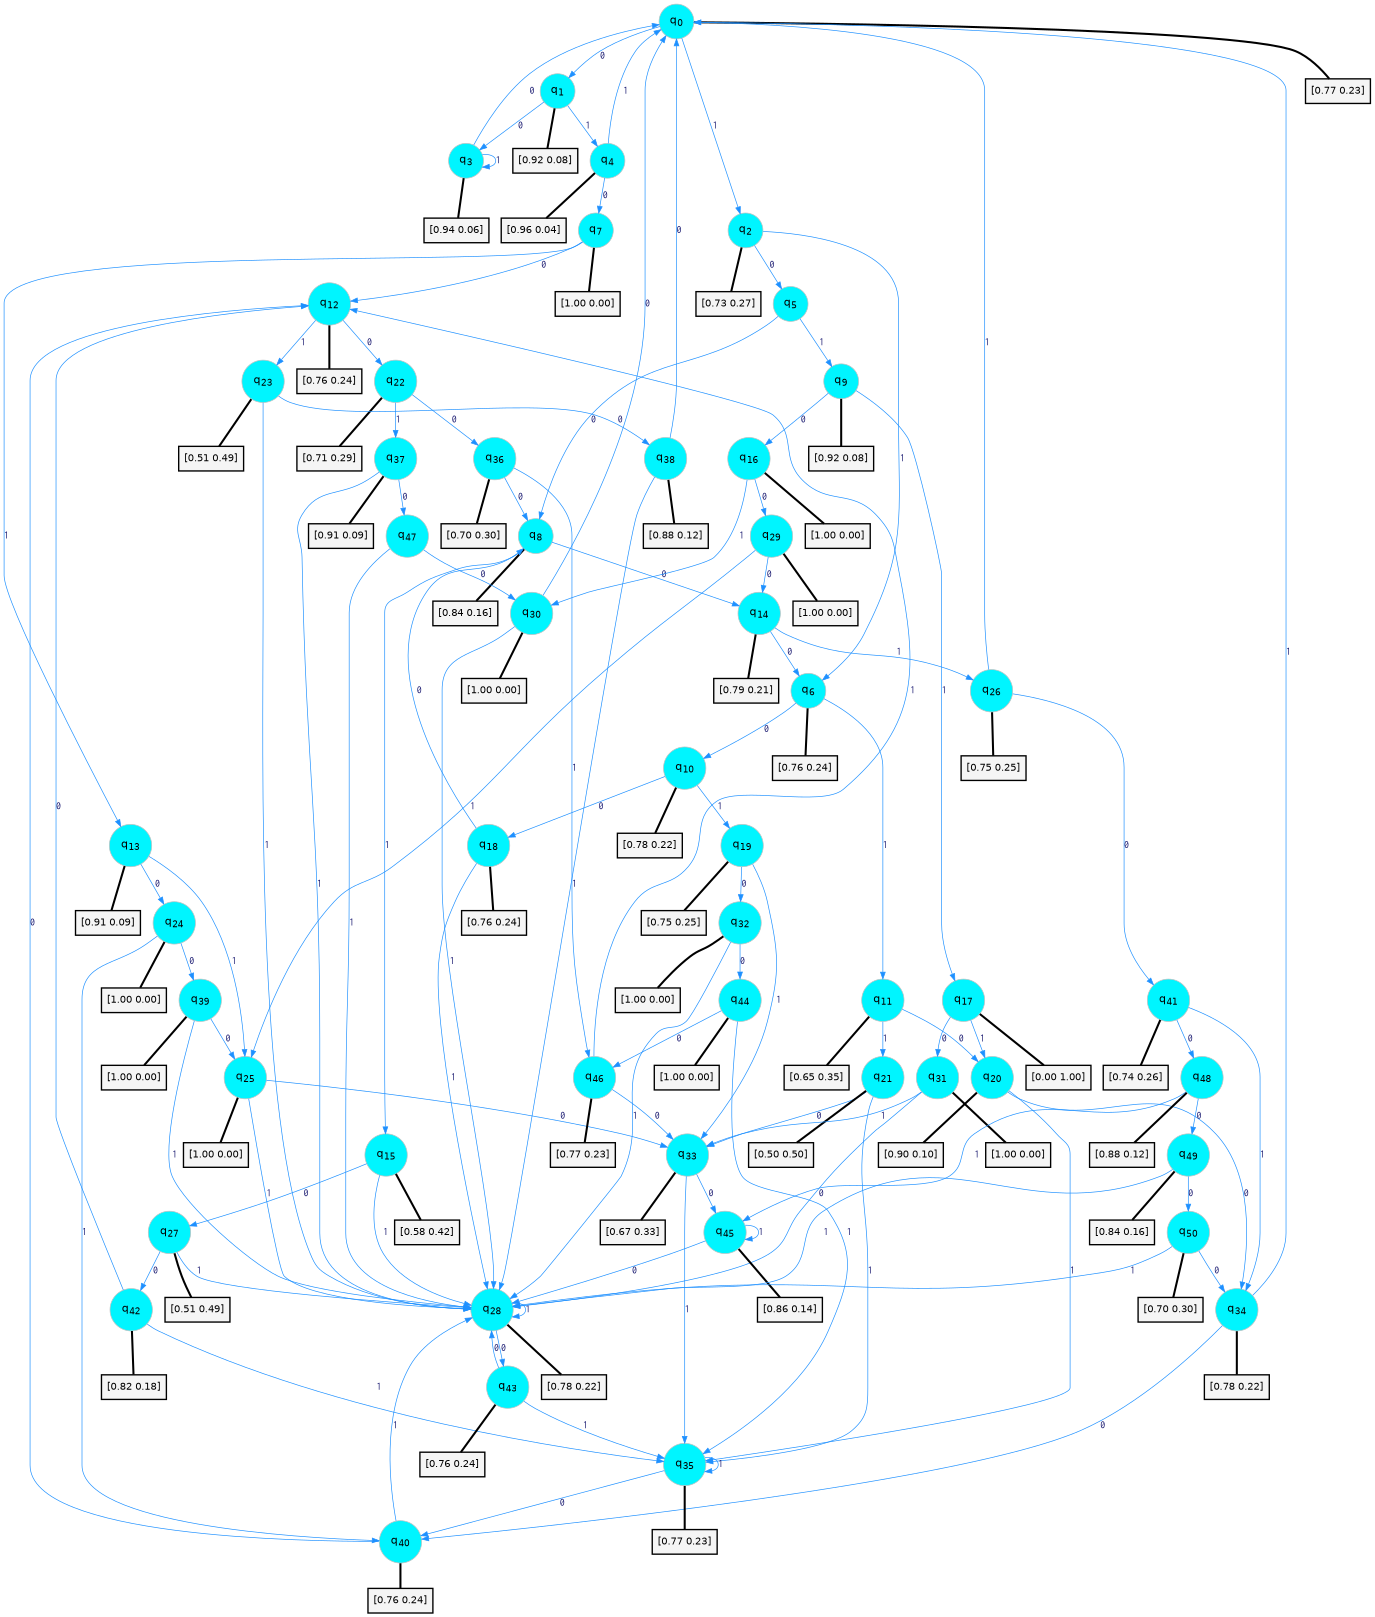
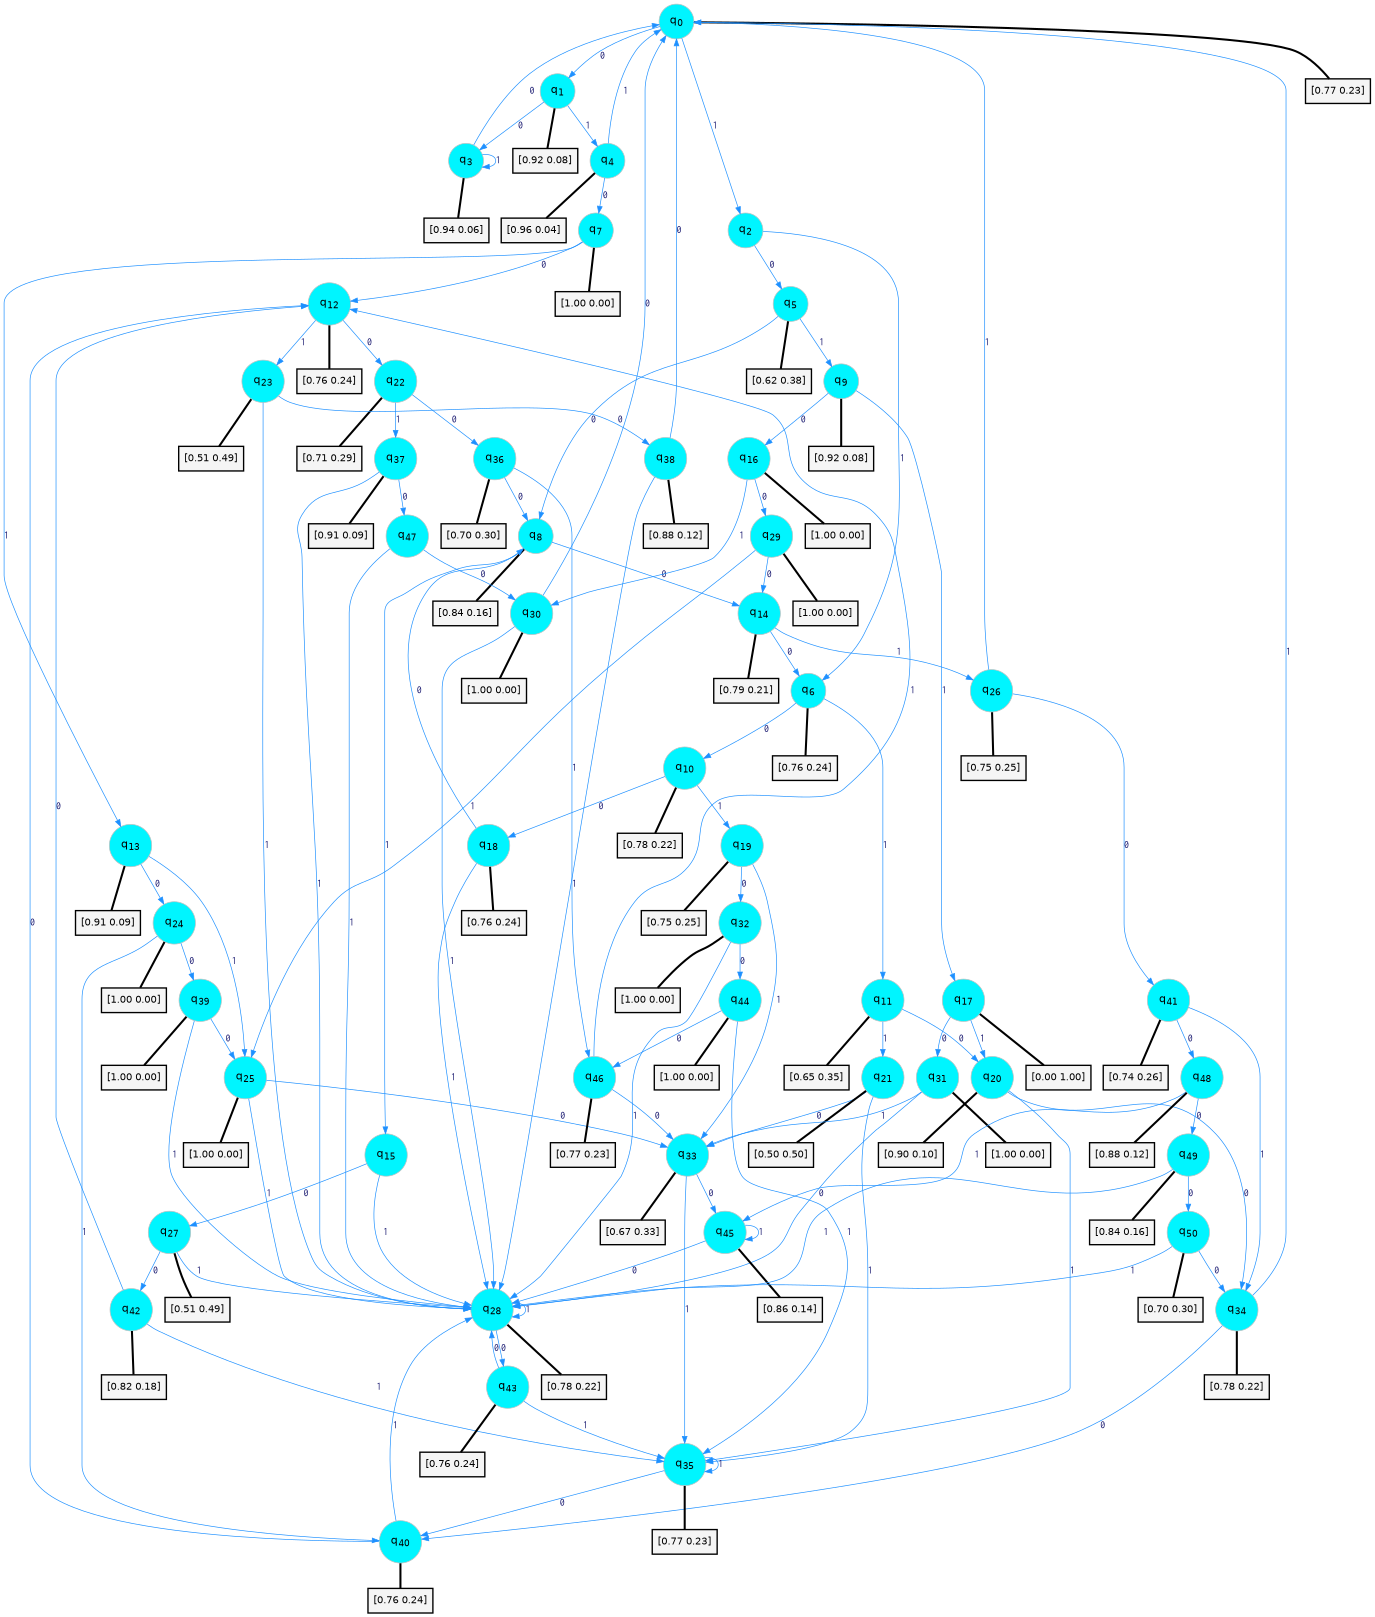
node "[0.73 0.27]": removed
node "[0.62 0.38]": added
node "[0.58 0.42]": removed
